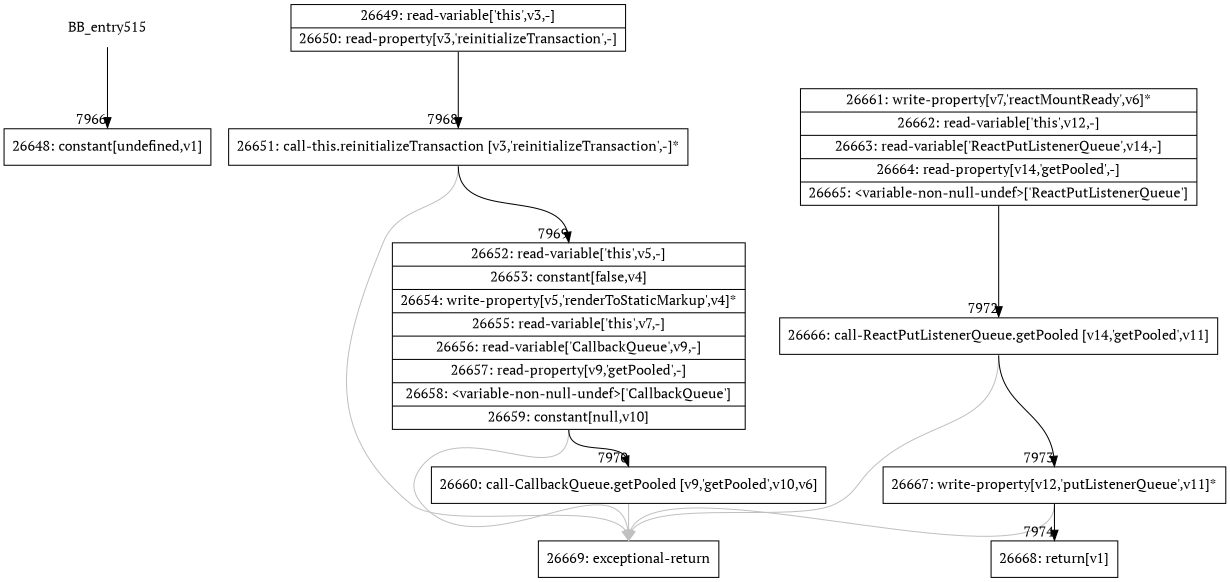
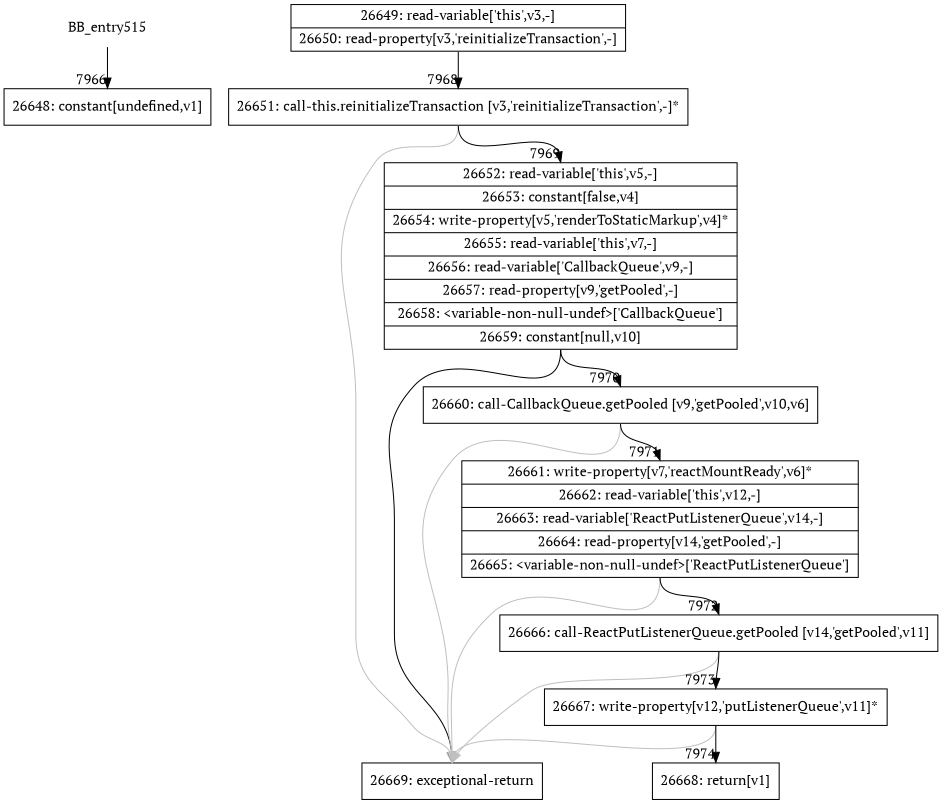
edge "26660: call-CallbackQueue.getPooled [v9,'getPooled',v10,v6]" -> "26661: write-property[v7,'reactMountReady',v6]*": added
edge "26652: read-variable['this',v5,-]" -> "26669: exceptional-return": color gray -> black
edge "26661: write-property[v7,'reactMountReady',v6]*" -> "26669: exceptional-return": added
